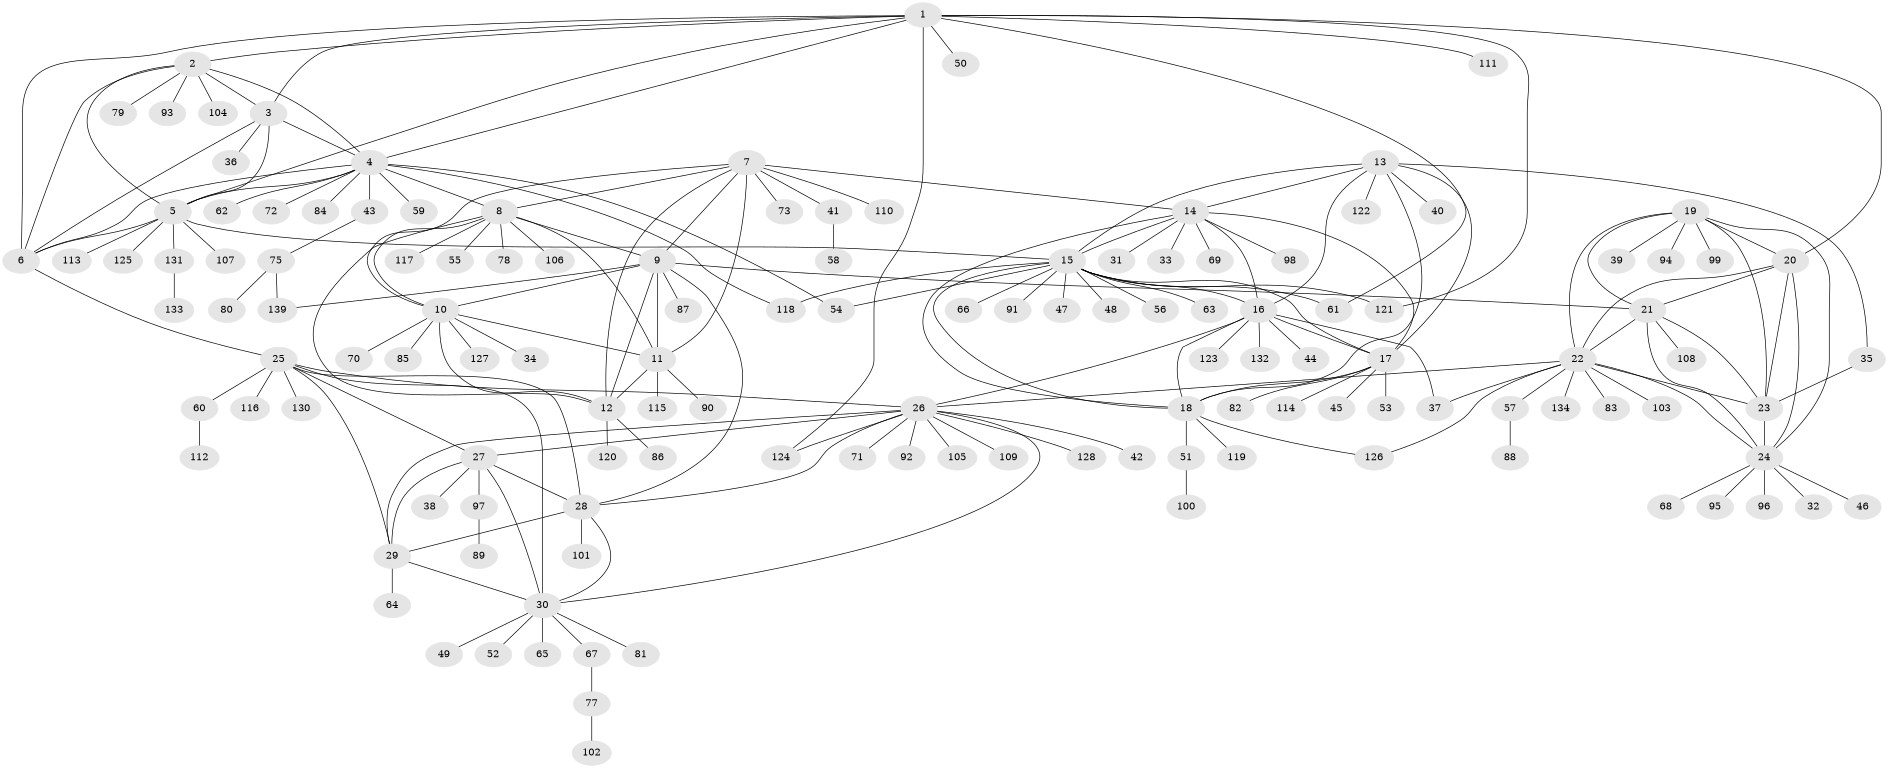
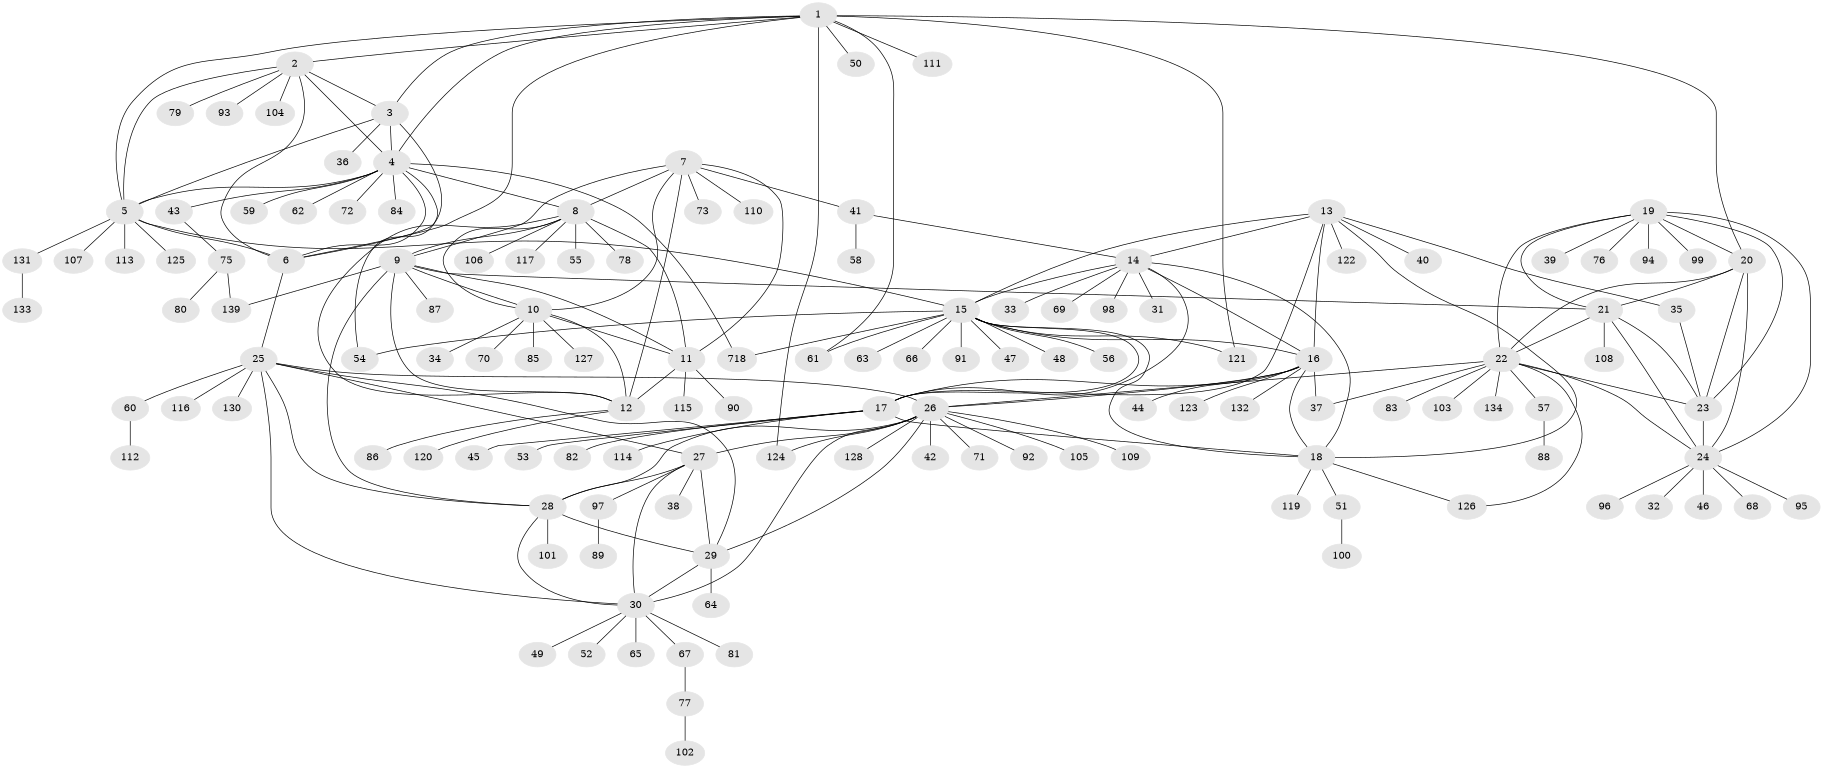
edge "7" -- "14": now "41" -- "14"
node "76": added
node "118": label "118" -> "718"
